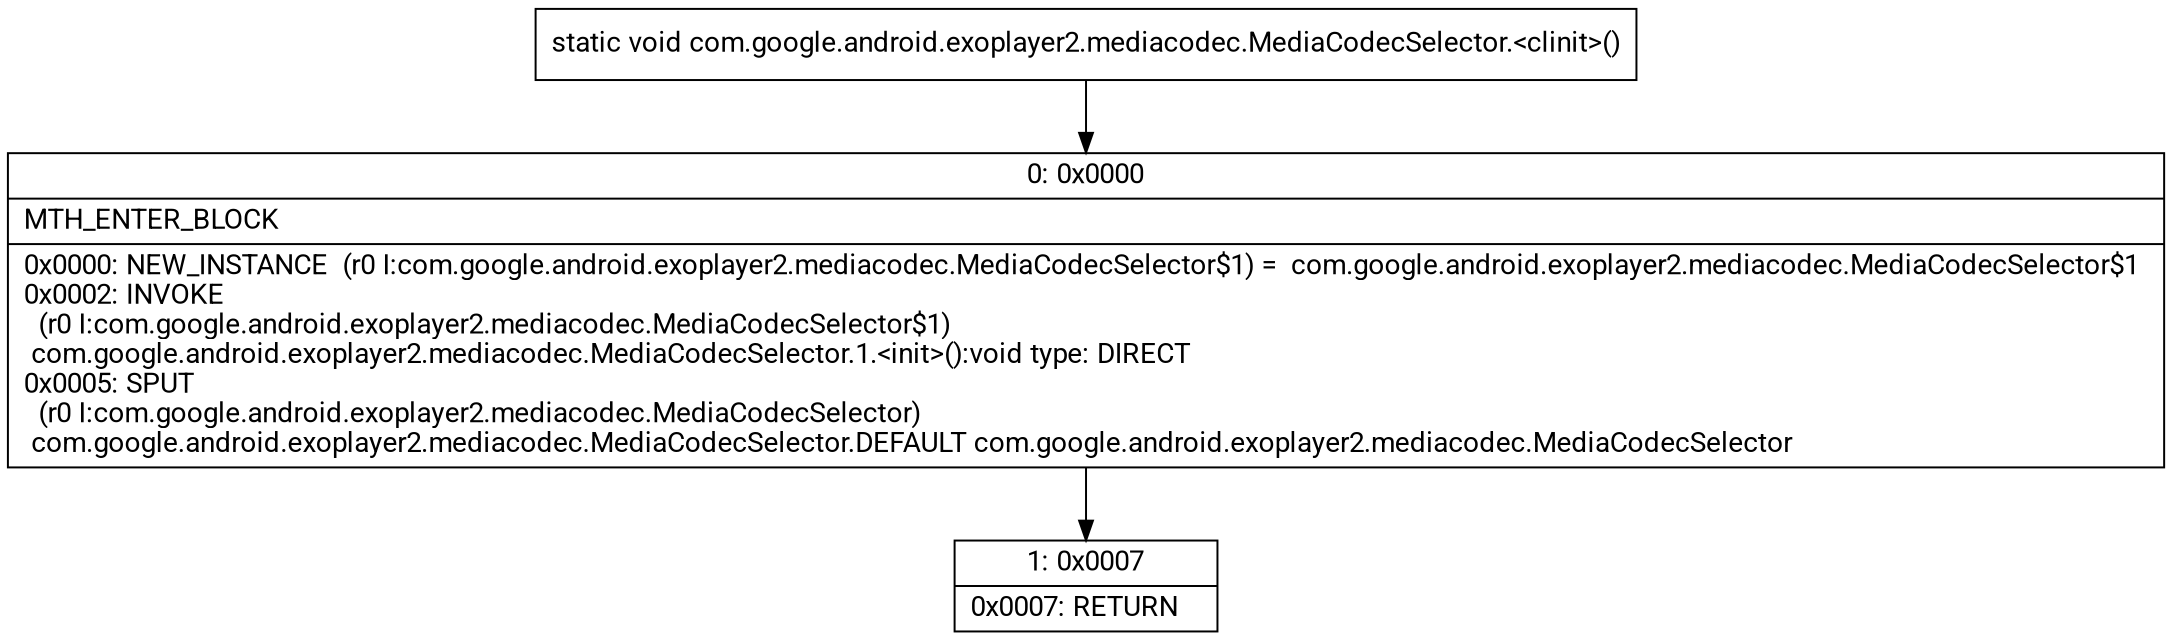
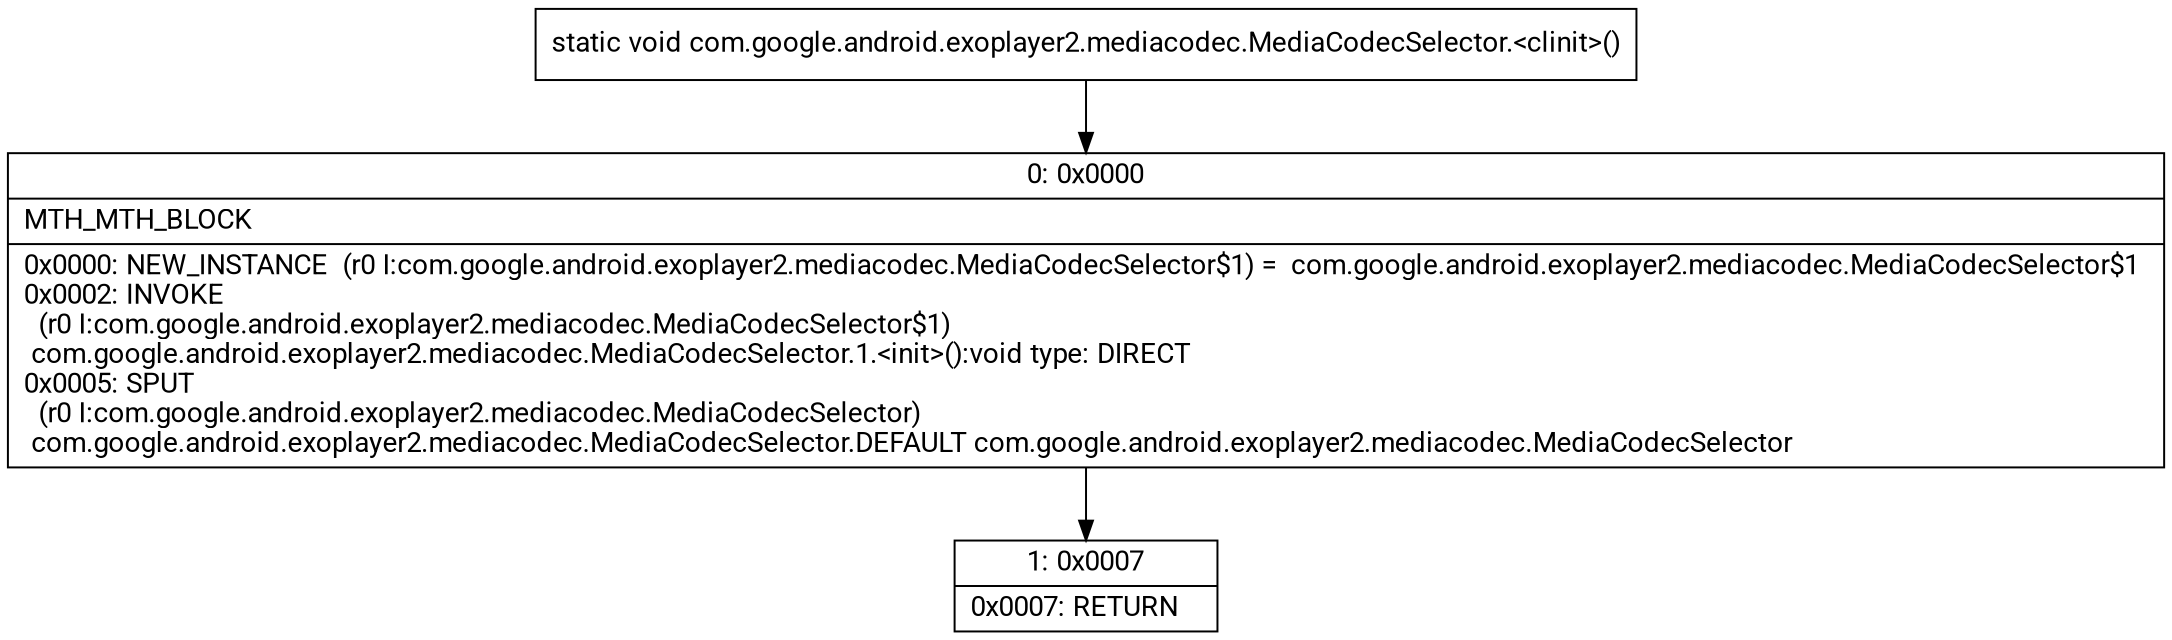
node "0: 0x0000": text "MTH_ENTER_BLOCK" -> "MTH_MTH_BLOCK"
